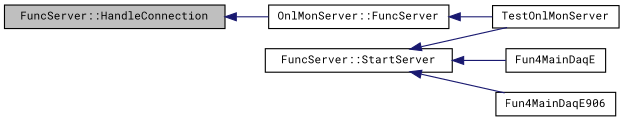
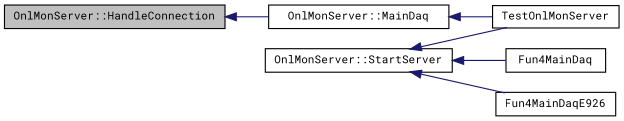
node "FuncServer::HandleConnection": label "FuncServer::HandleConnection" -> "OnlMonServer::HandleConnection"
node "OnlMonServer::FuncServer": label "OnlMonServer::FuncServer" -> "OnlMonServer::MainDaq"
node "FuncServer::StartServer": label "FuncServer::StartServer" -> "OnlMonServer::StartServer"
node "Fun4MainDaqE": label "Fun4MainDaqE" -> "Fun4MainDaq"
node "Fun4MainDaqE906": label "Fun4MainDaqE906" -> "Fun4MainDaqE926"
